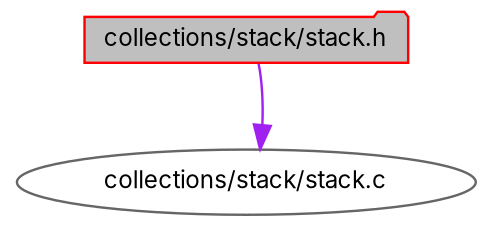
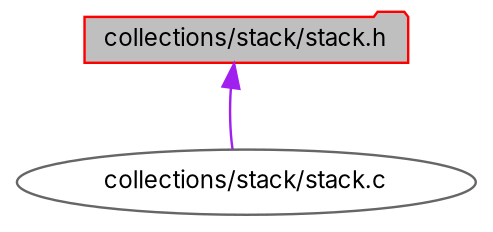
edge "collections/stack/stack.h" -> "collections/stack/stack.c": reversed
